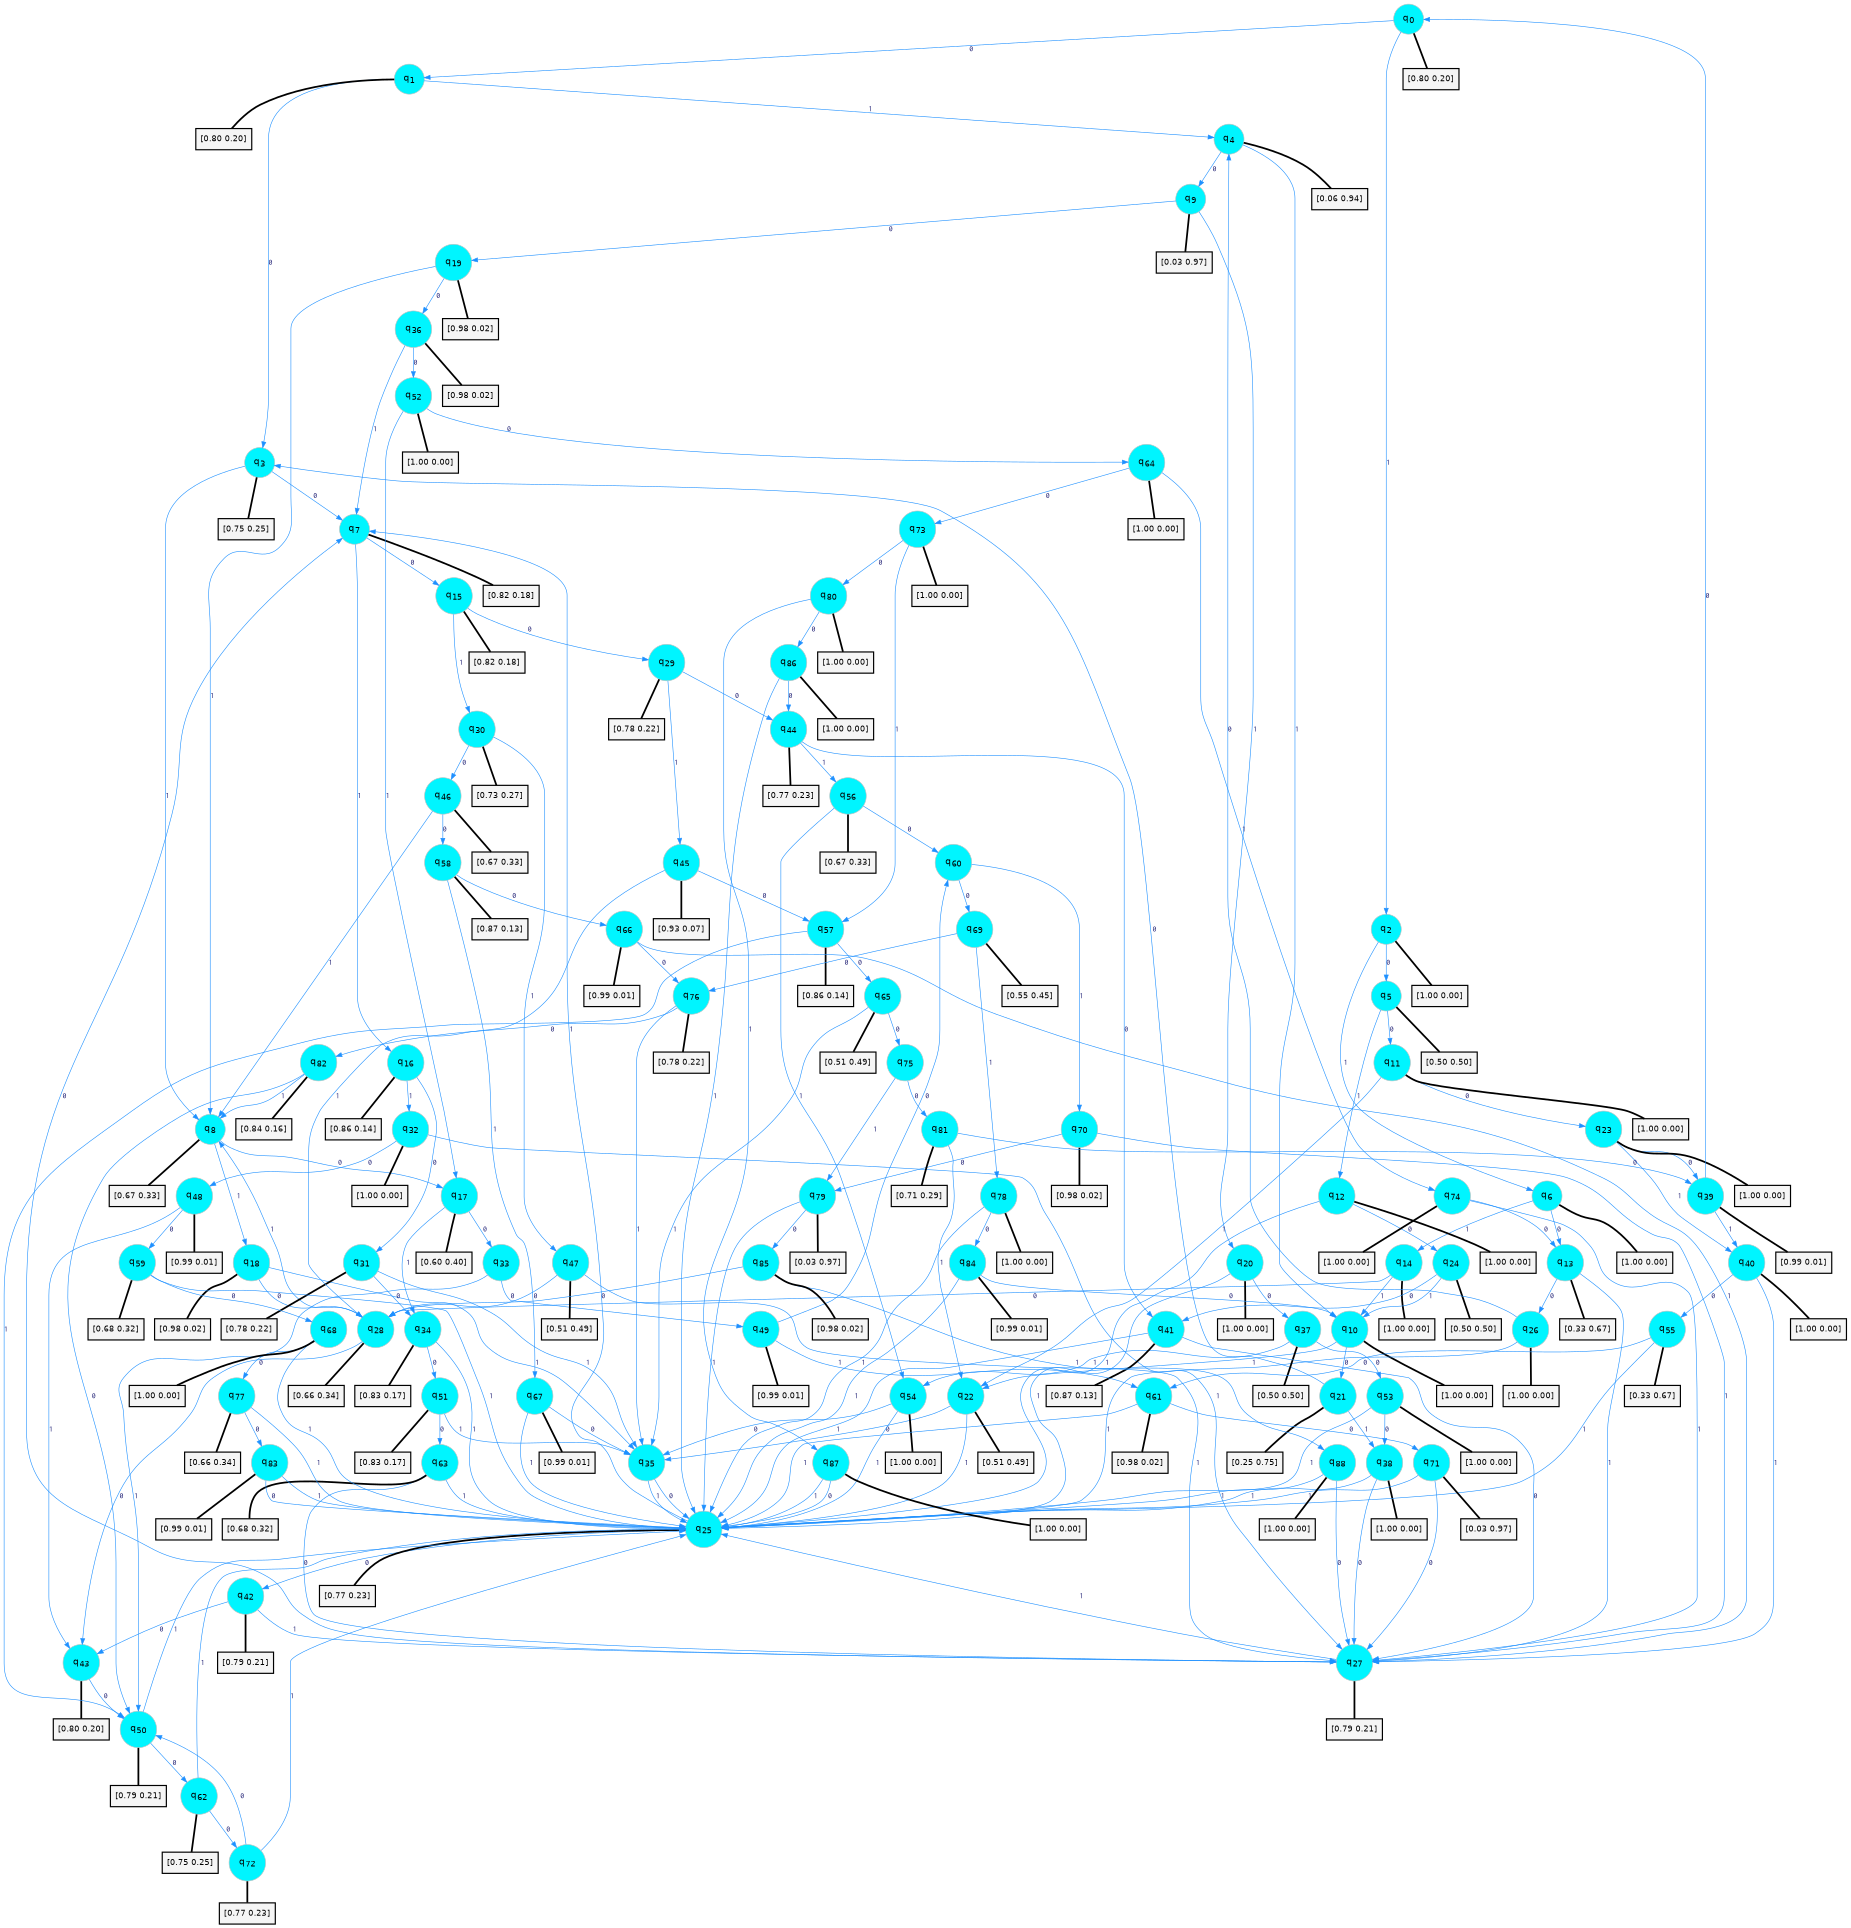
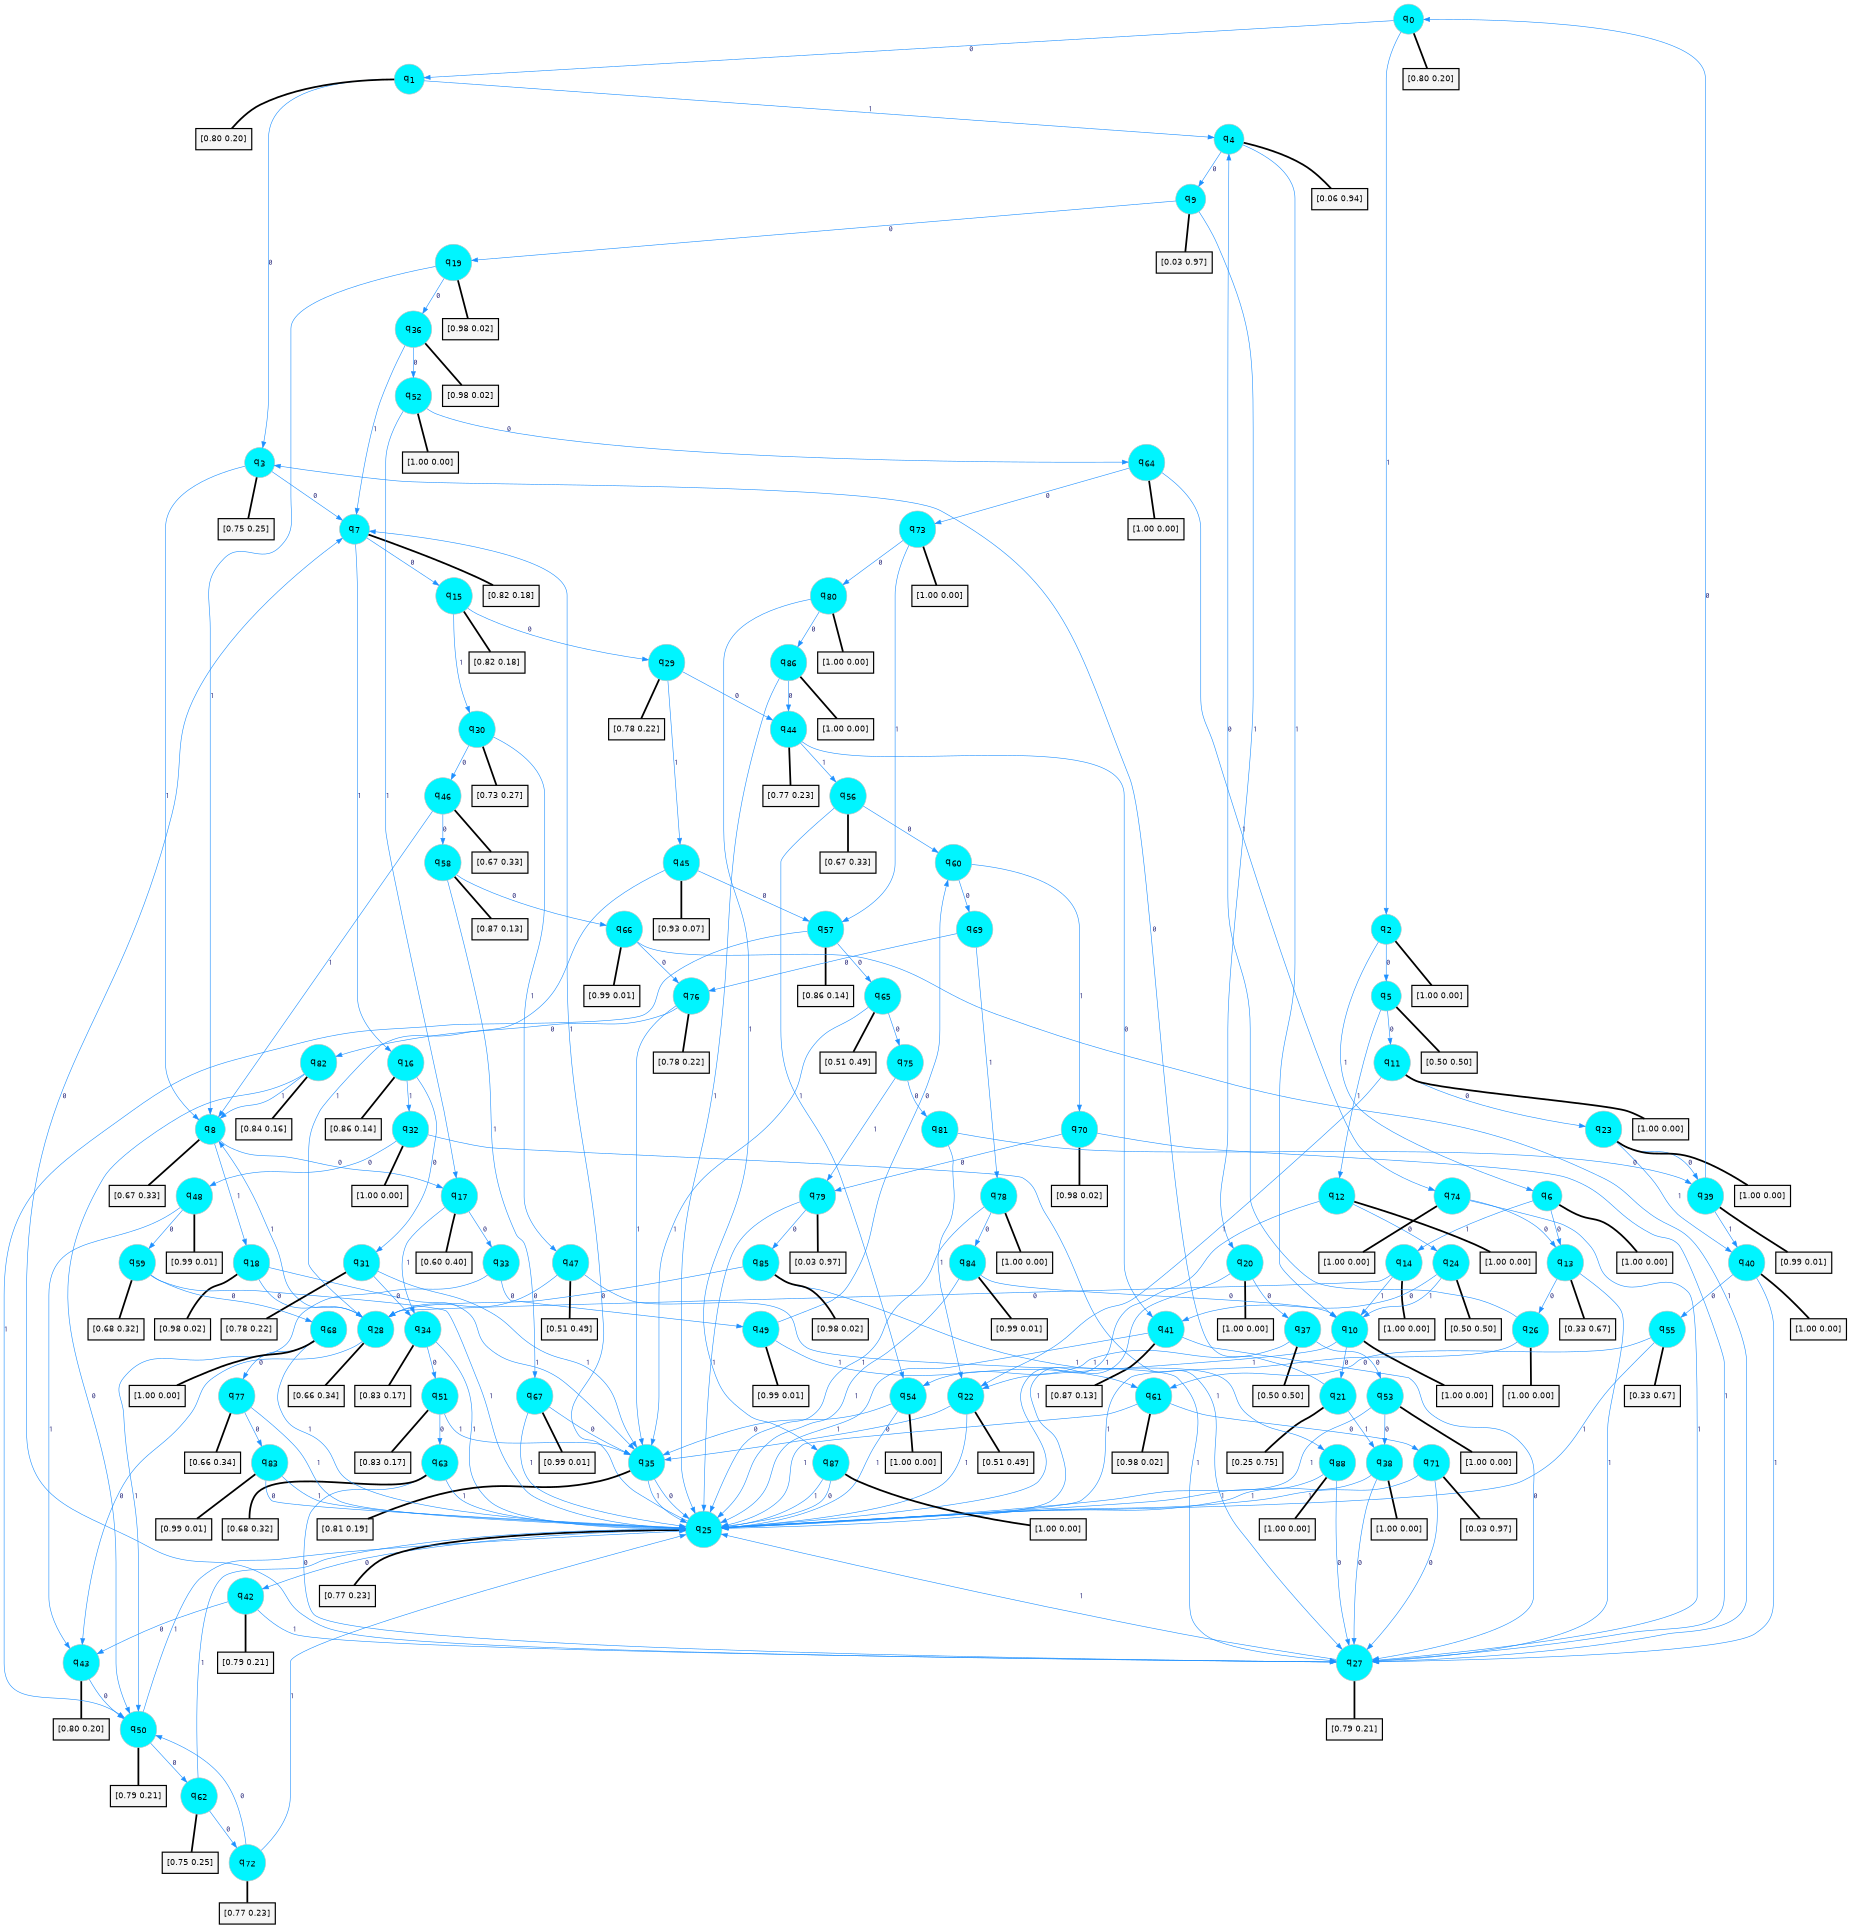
node "[0.55 0.45]": removed
node "[0.71 0.29]": removed
node "[0.81 0.19]": added
